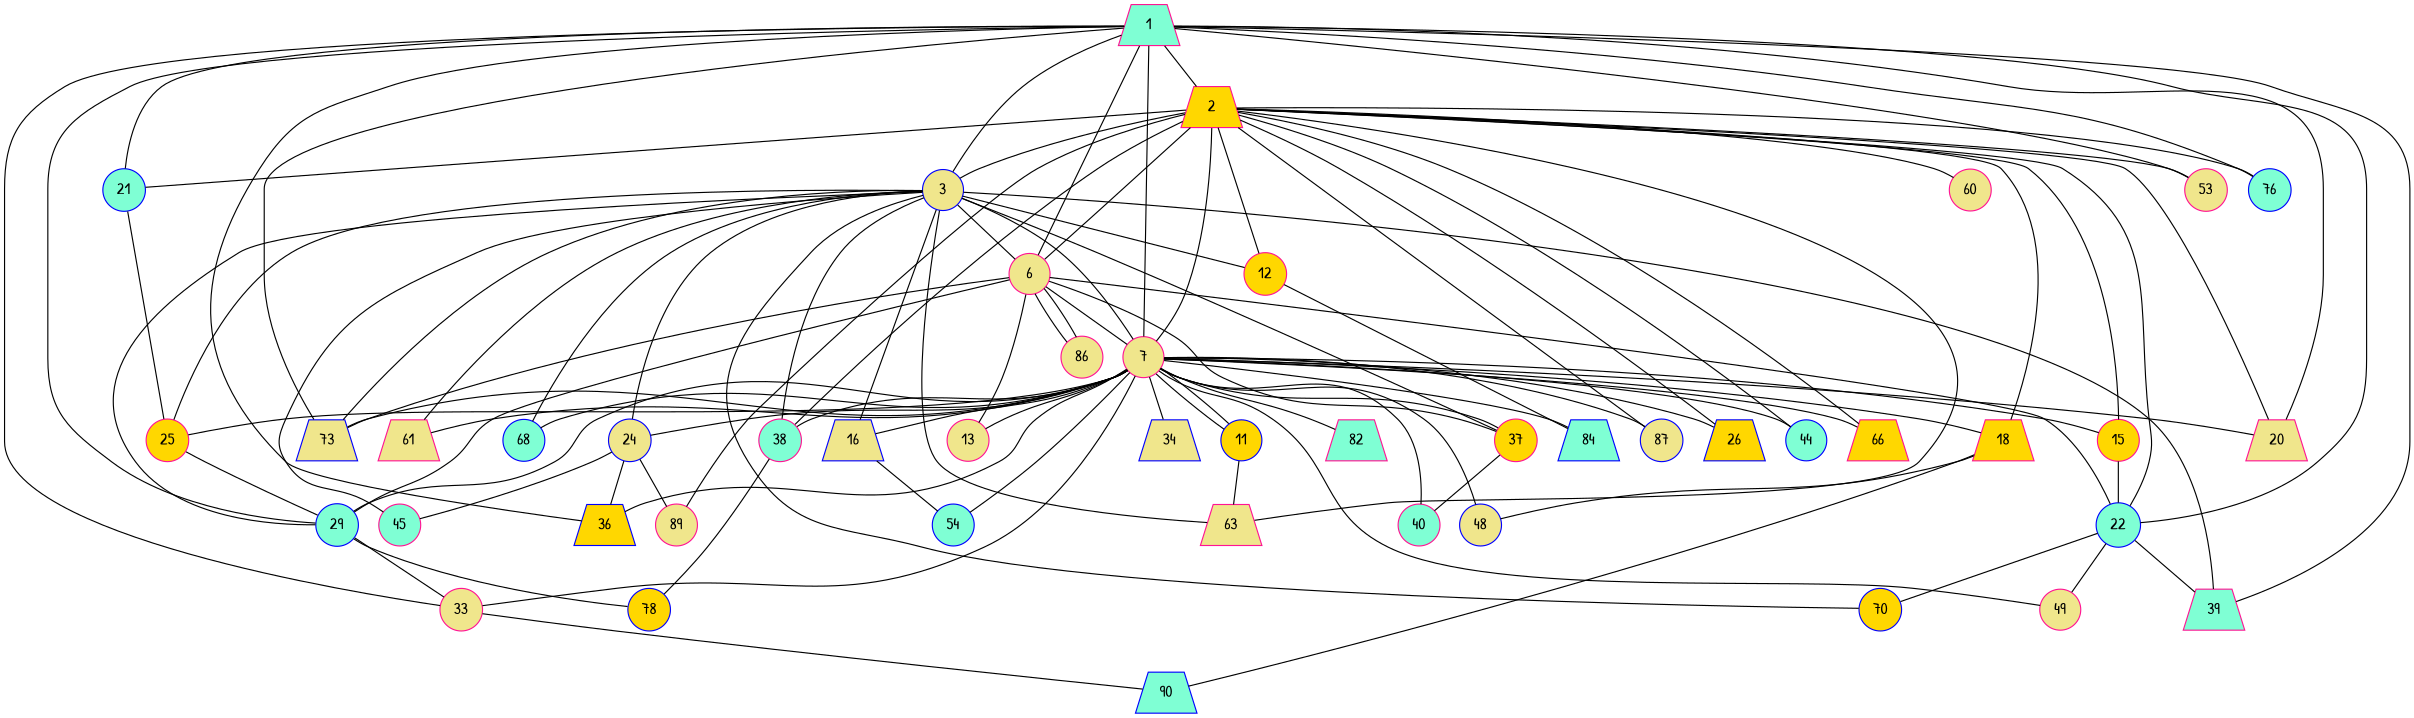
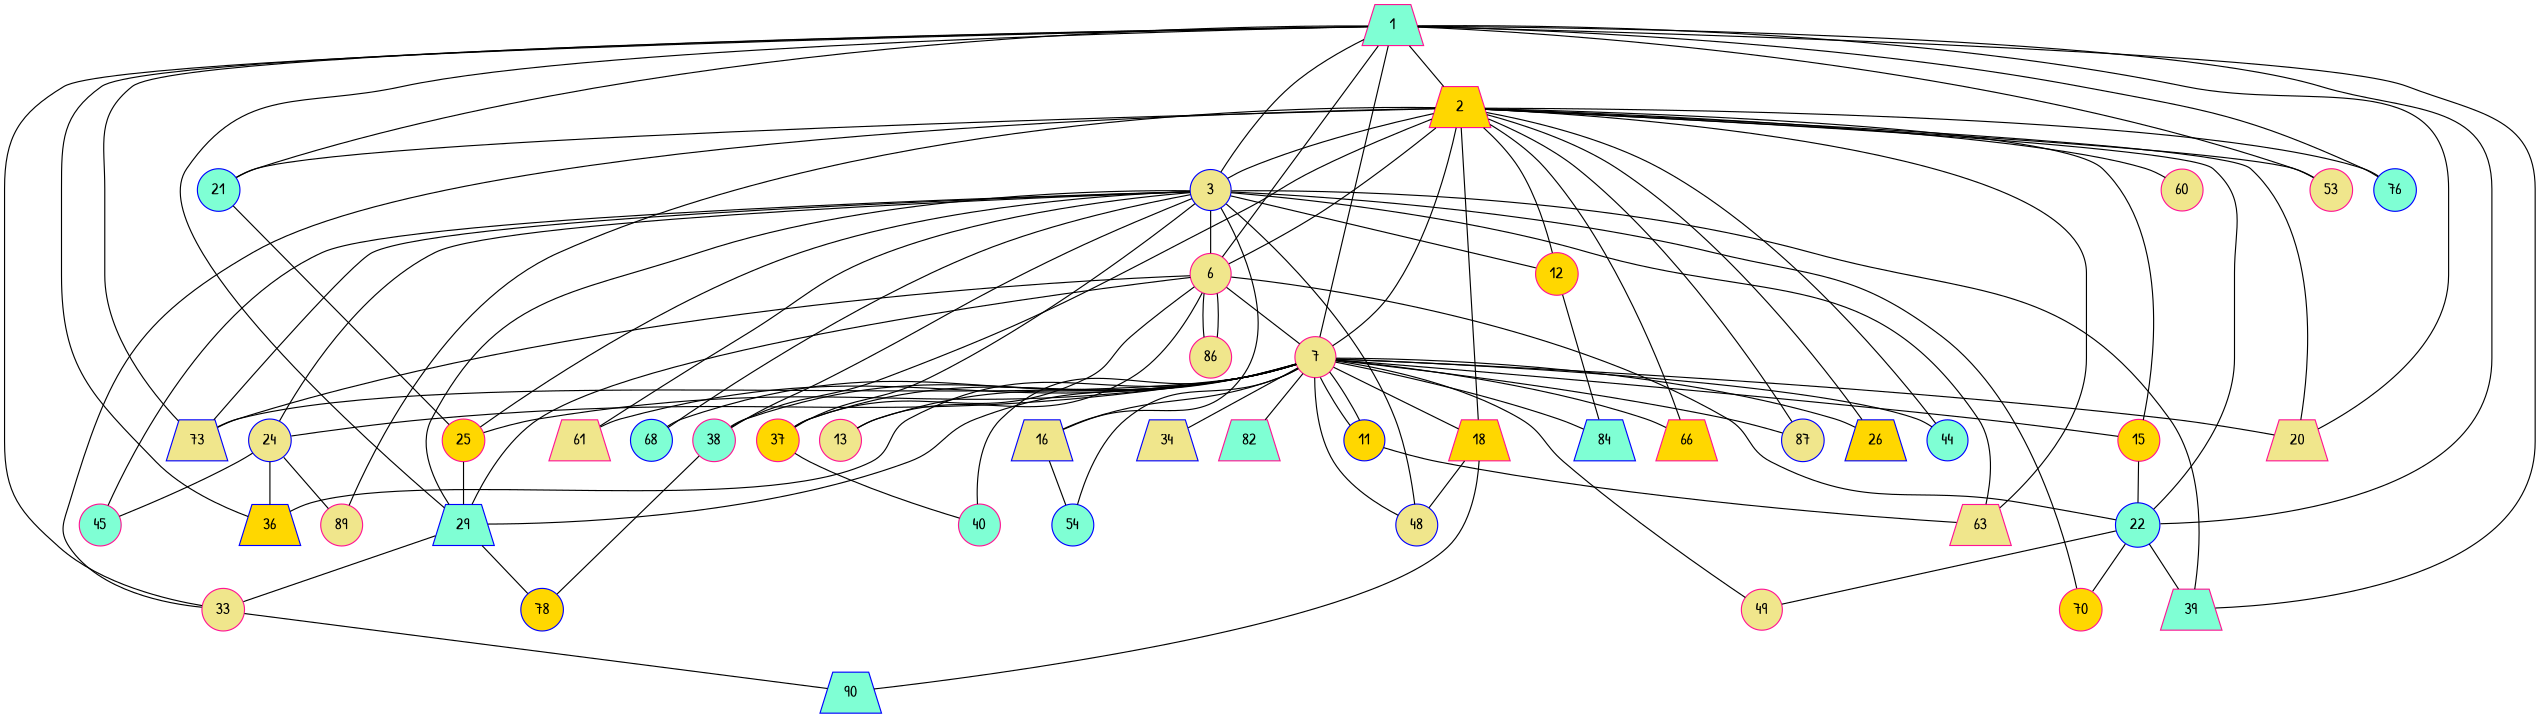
edge "3" -- "7": now "3" -- "48"
node "29": shape circle -> trapezium
edge "7" -- "33": now "2" -- "33"
node "70": color blue -> deeppink
